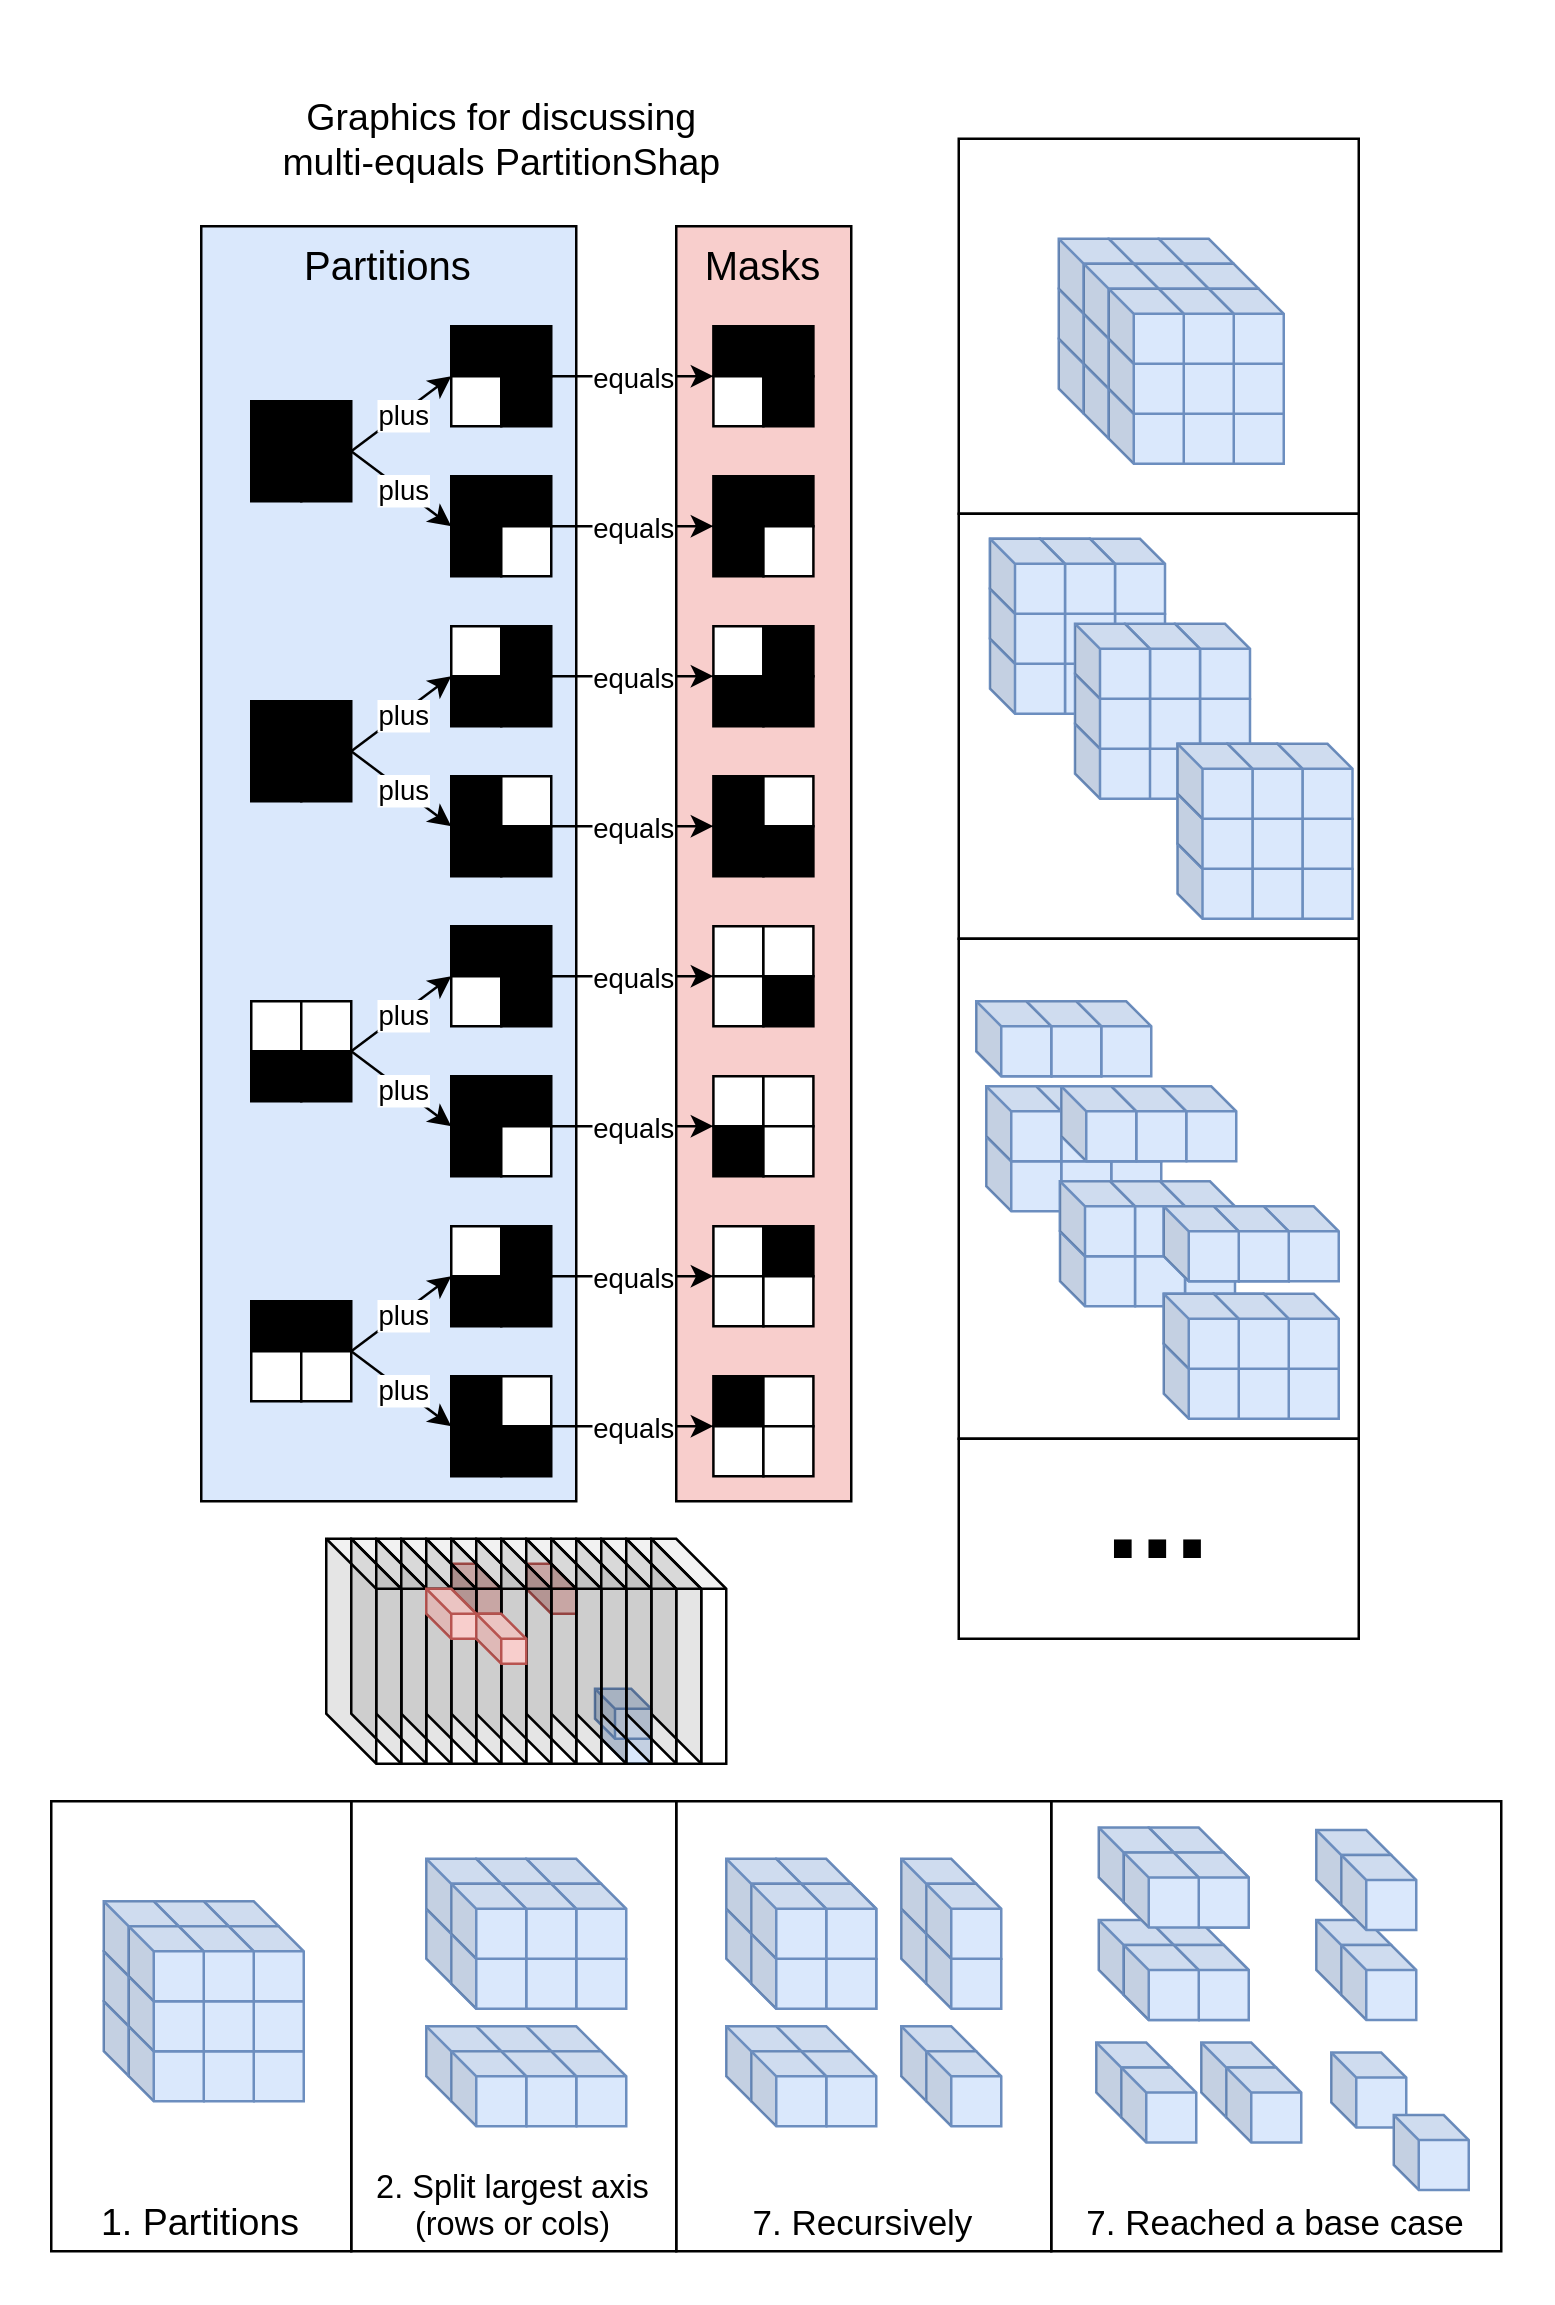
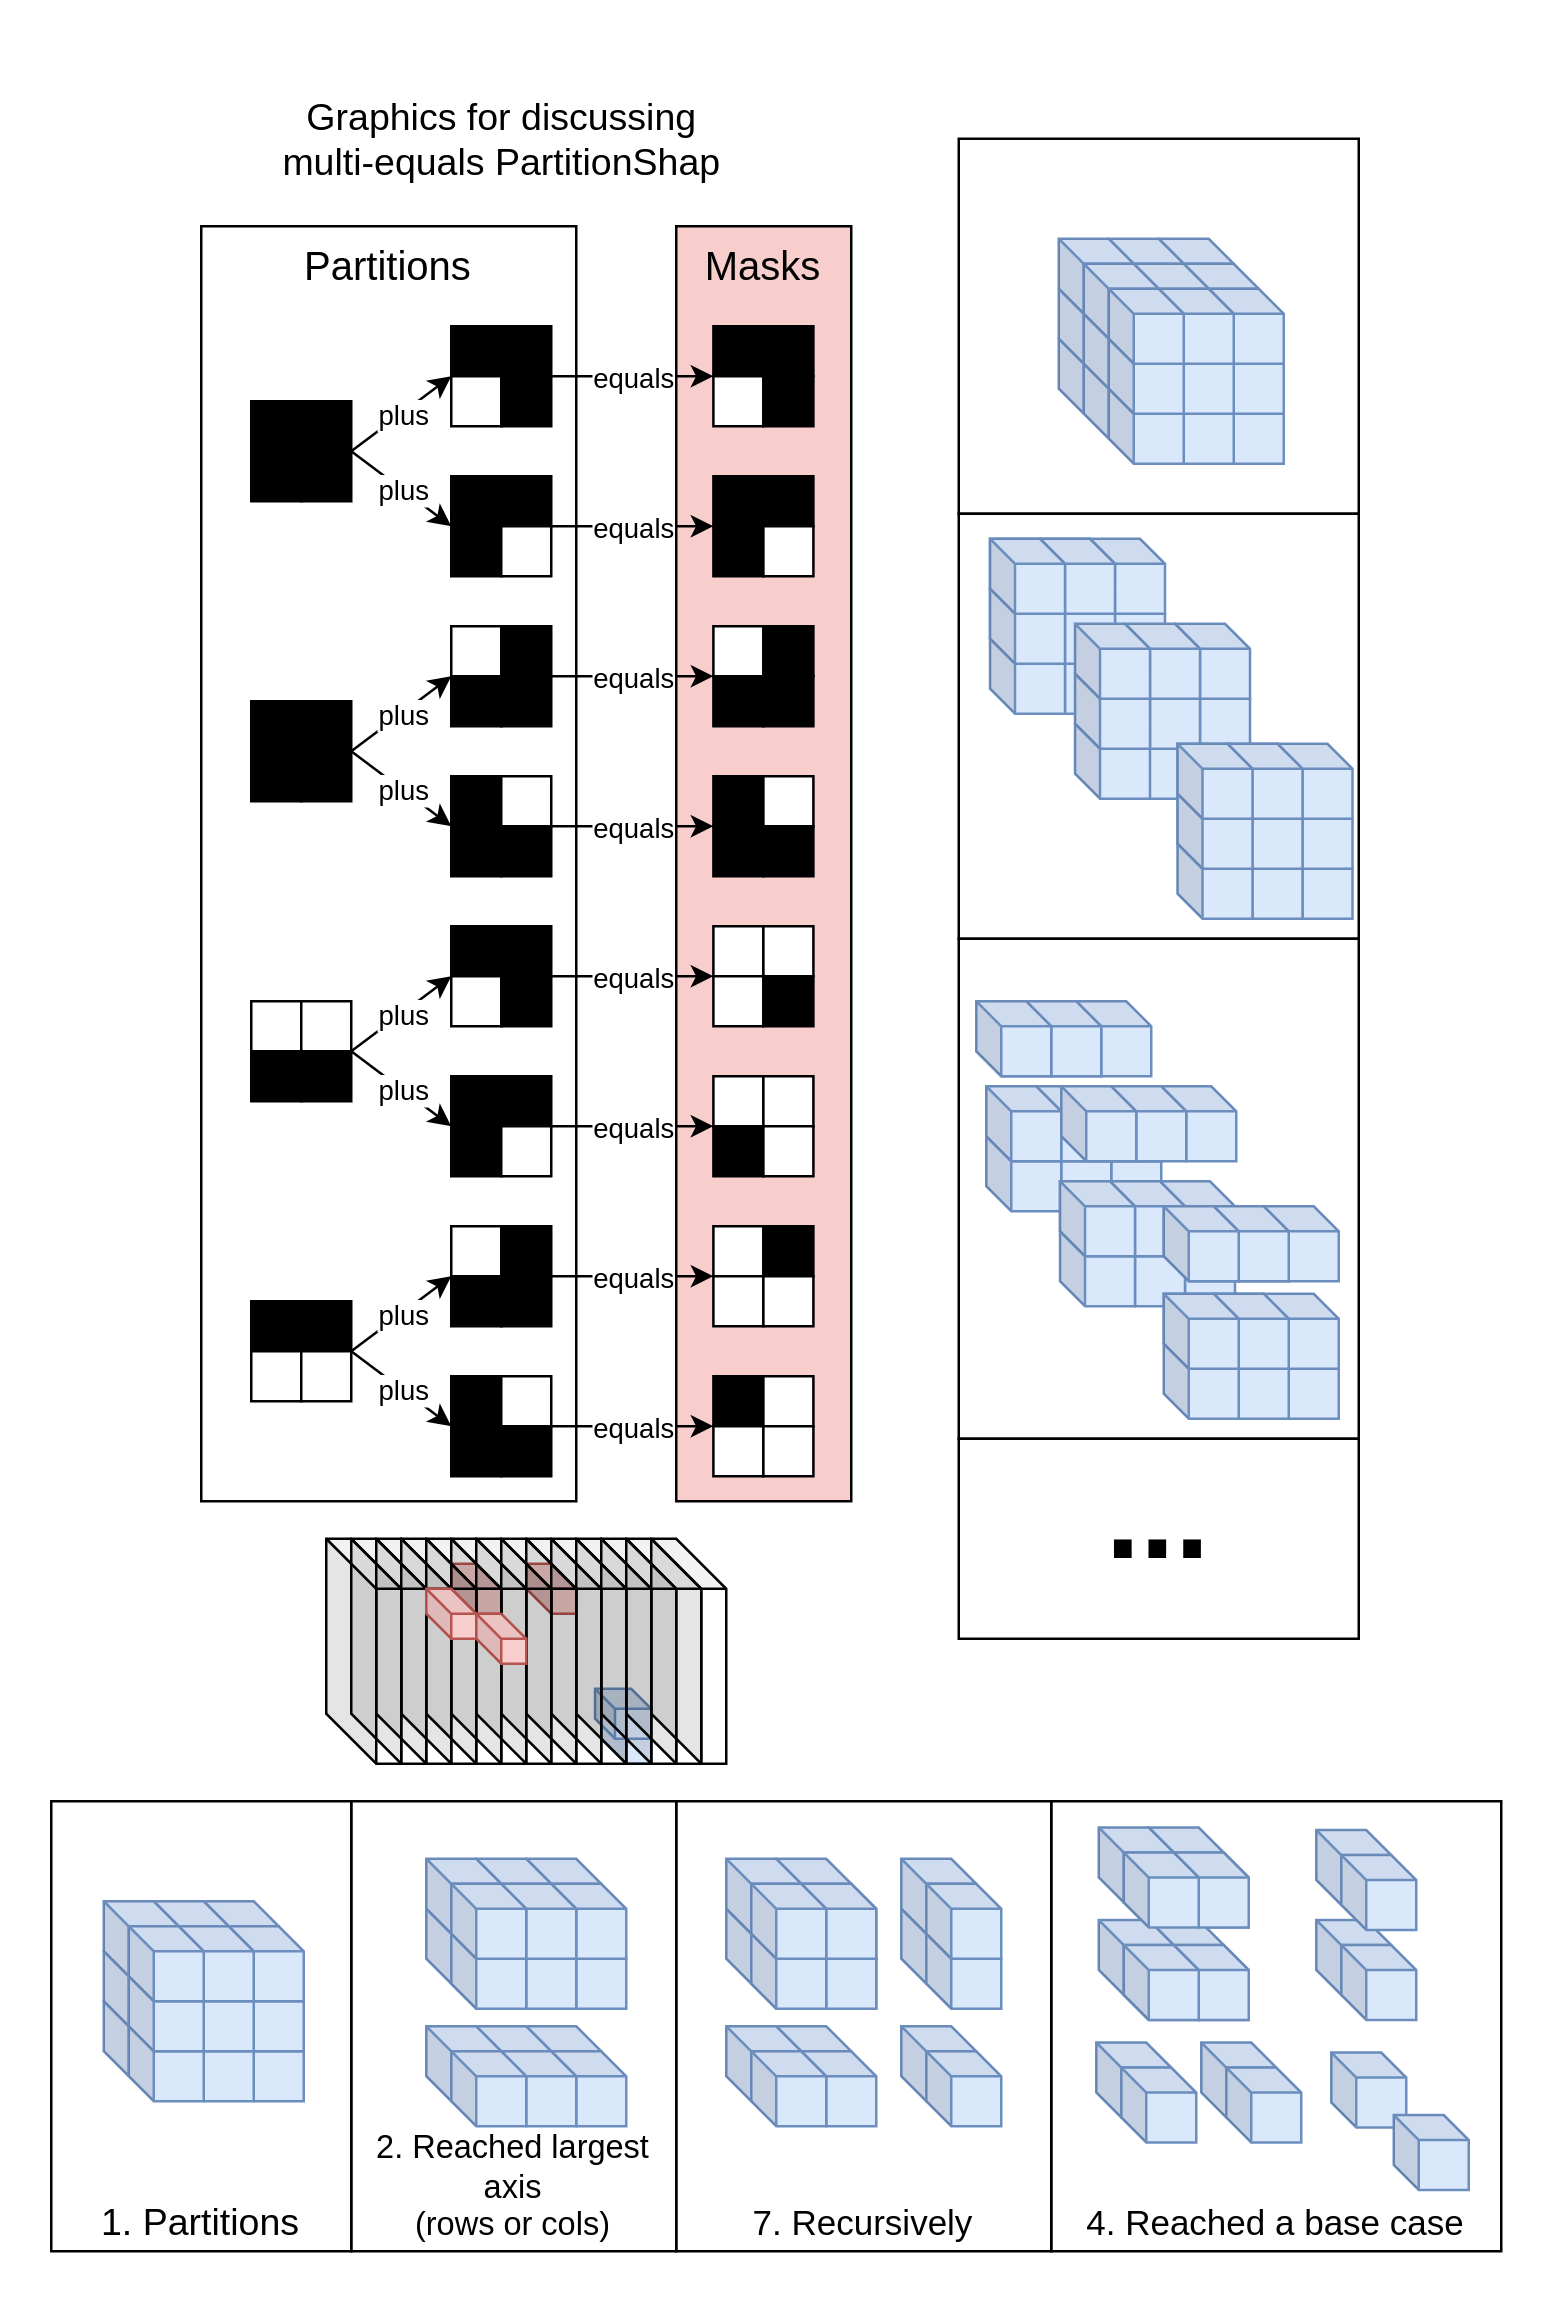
node "Partitions": fillcolor #dae8fc -> #ffffff
node "2. Split largest axis (rows or cols)": label "2. Split largest axis (rows or cols)" -> "2. Reached largest axis (rows or cols)"
node "7. Reached a base case": label "7. Reached a base case" -> "4. Reached a base case"
